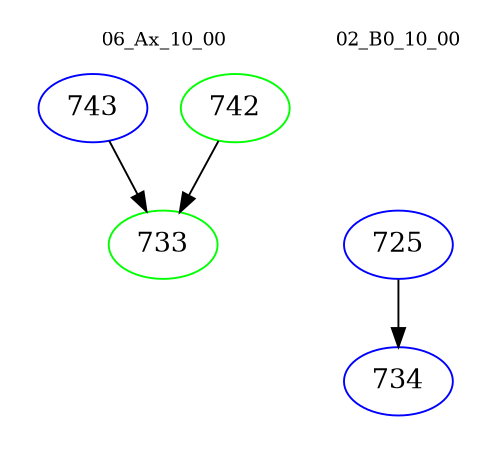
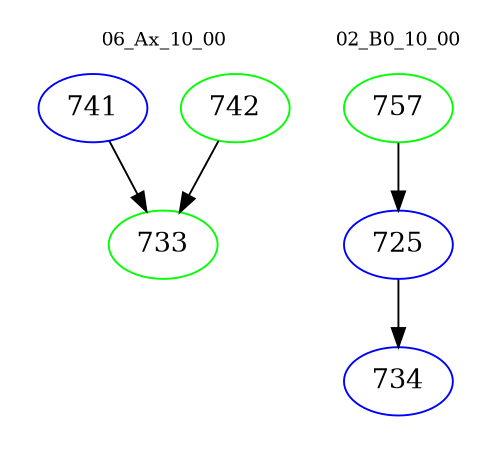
node "743": label "743" -> "741"
node "757": added
